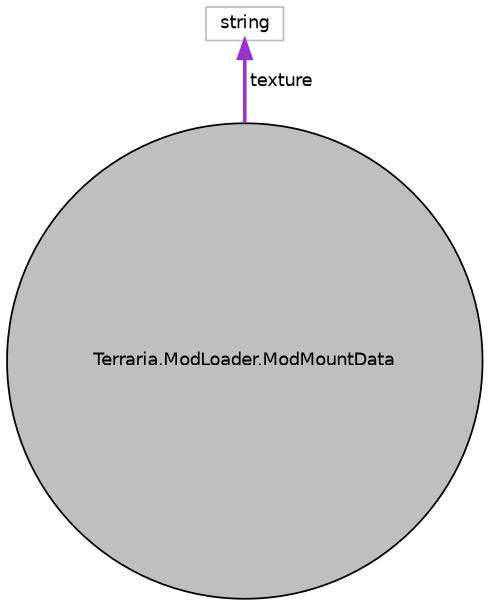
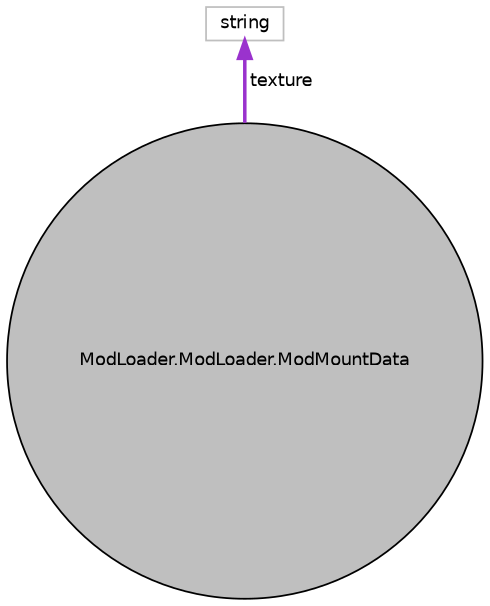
node "Terraria.ModLoader.ModMountData": label "Terraria.ModLoader.ModMountData" -> "ModLoader.ModLoader.ModMountData"
